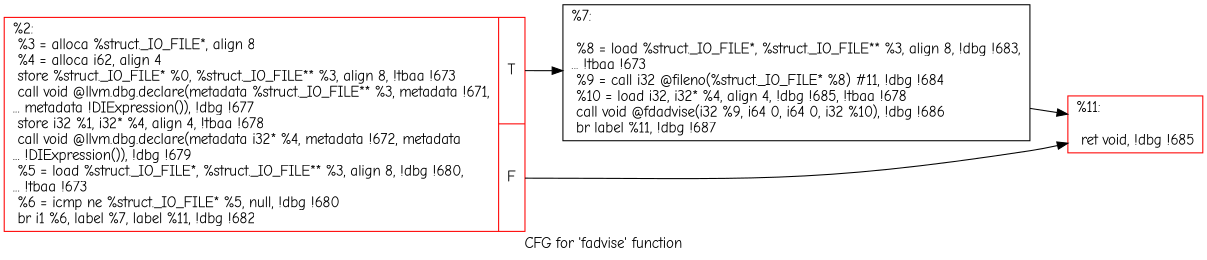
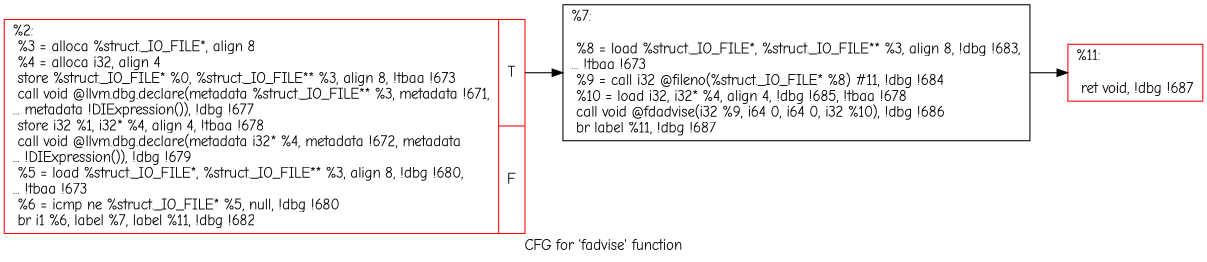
node "%2:": text "%4 = alloca i62, align 4" -> "%4 = alloca i32, align 4"
node "%11:": text "ret void, !dbg !685" -> "ret void, !dbg !687"
edge "%2:" -> "%11:": removed
